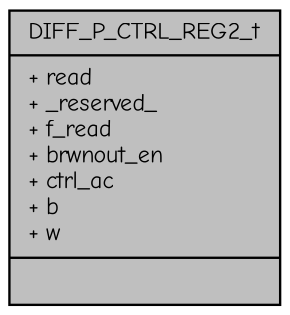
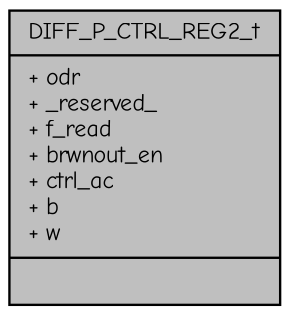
node "DIFF_P_CTRL_REG2_t": text "+ read" -> "+ odr"
